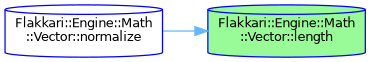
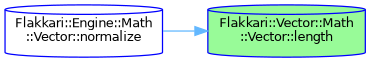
node "Flakkari::Engine::Math ::Vector::length": label "Flakkari::Engine::Math ::Vector::length" -> "Flakkari::Vector::Math ::Vector::length"
